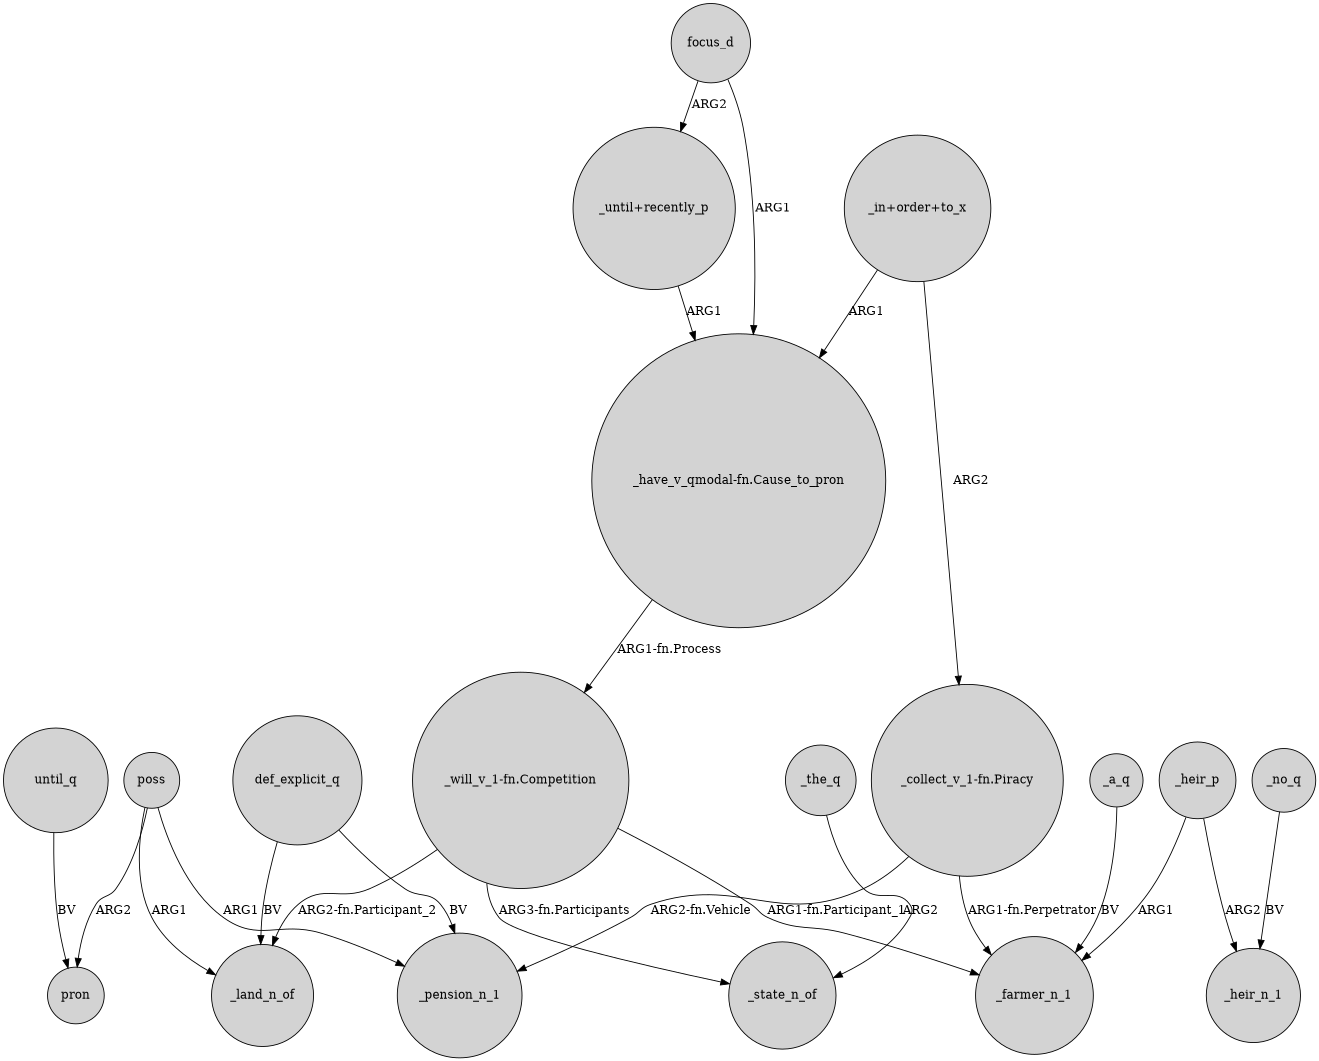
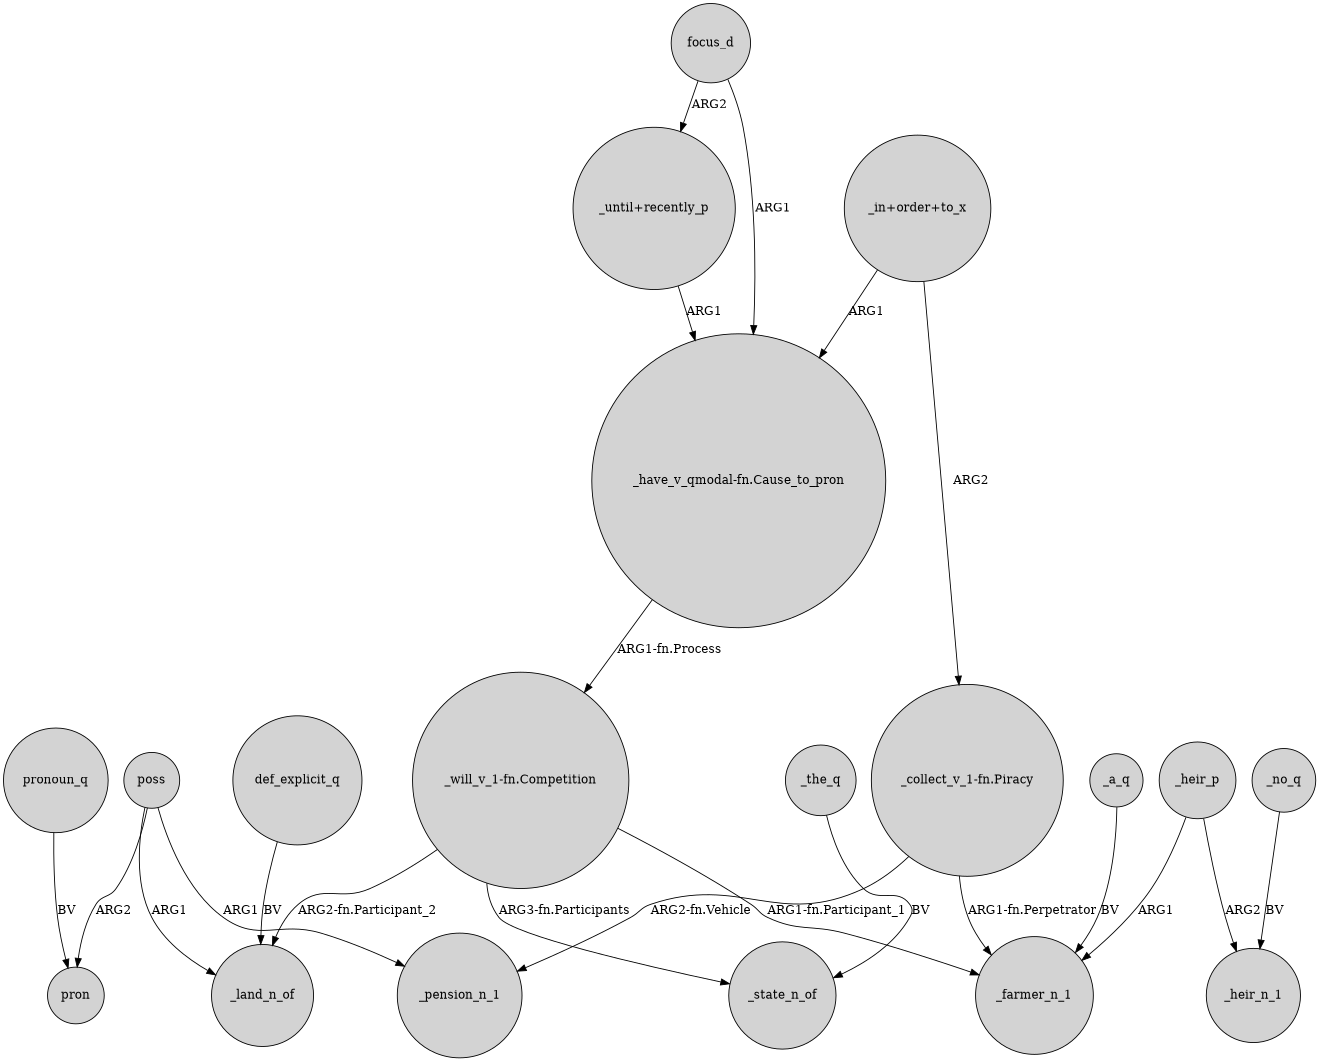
node "until_q": label "until_q" -> "pronoun_q"
edge "def_explicit_q" -> "_pension_n_1": removed, label "BV"
edge "_the_q" -> "_state_n_of": label "ARG2" -> "BV"
